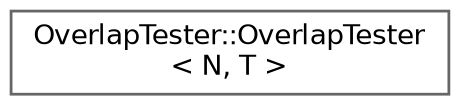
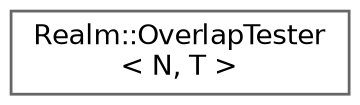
node "OverlapTester::OverlapTester < N, T >": label "OverlapTester::OverlapTester < N, T >" -> "Realm::OverlapTester < N, T >"
